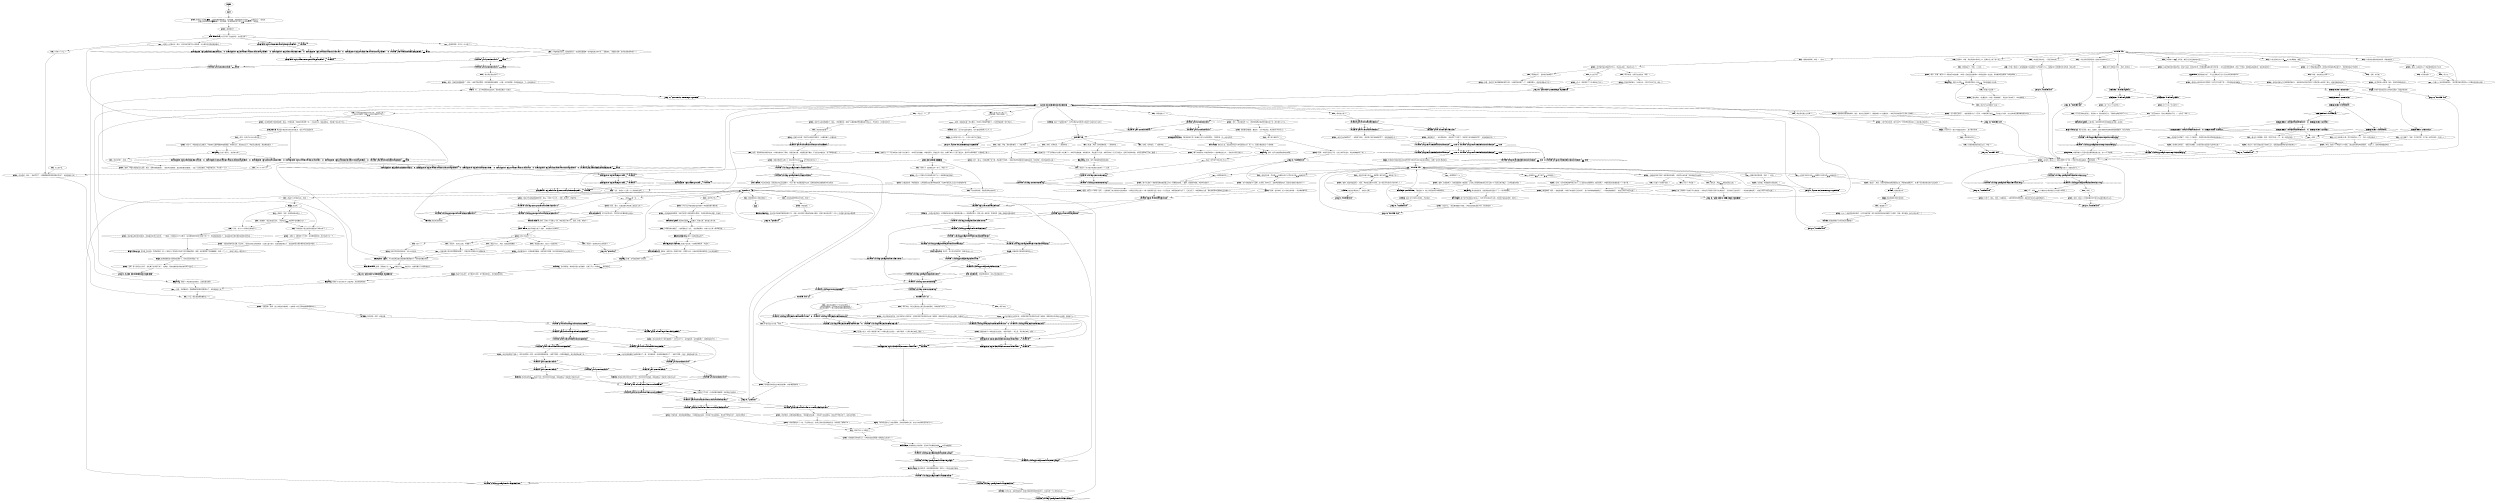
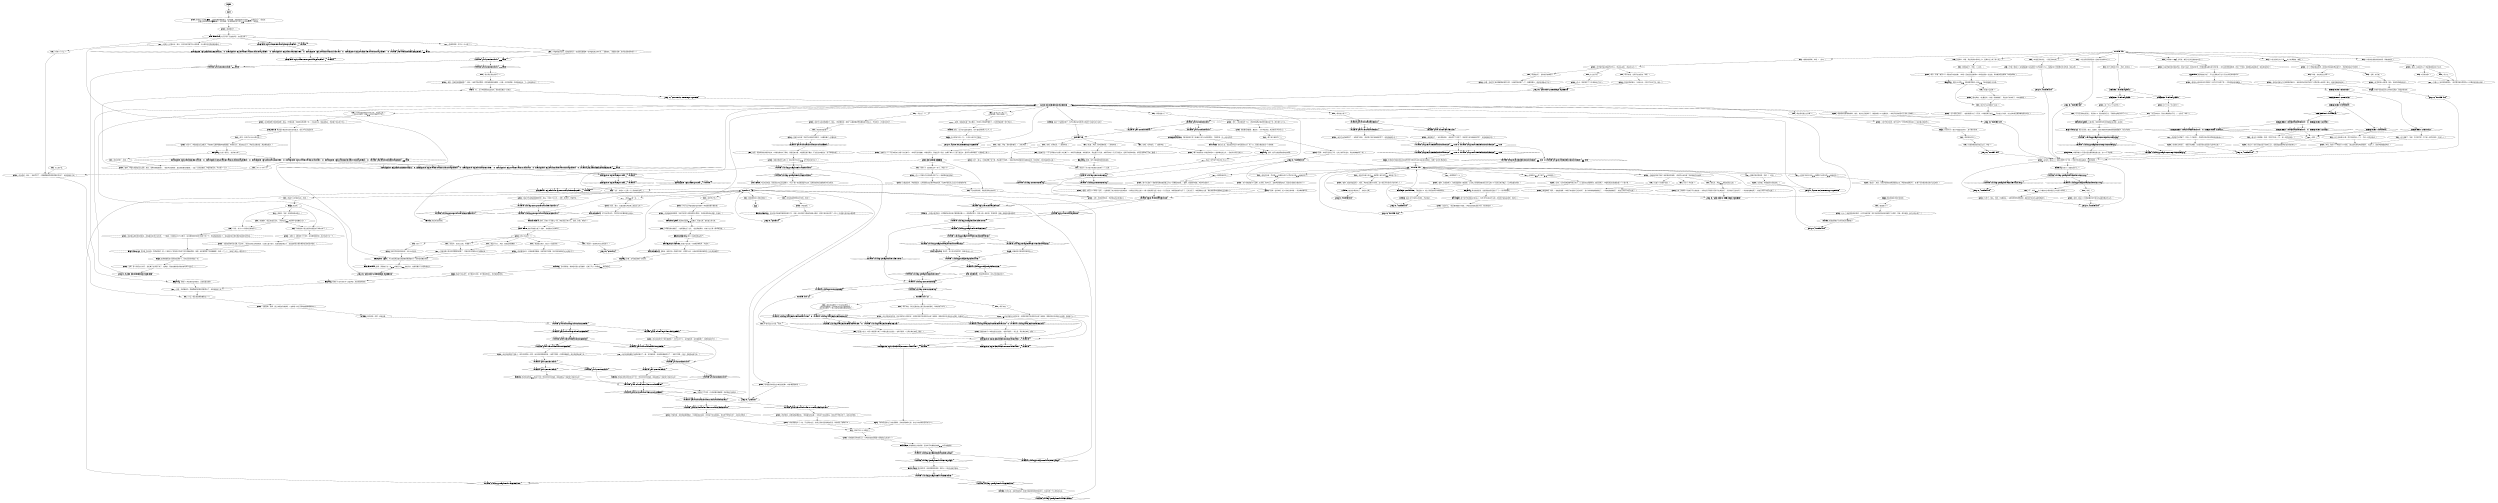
node "Drama: 他说的是实话。": removed
node "Cuno: “当然，坤诺会帮你的。坤诺现在的心情*很好*。”": added
